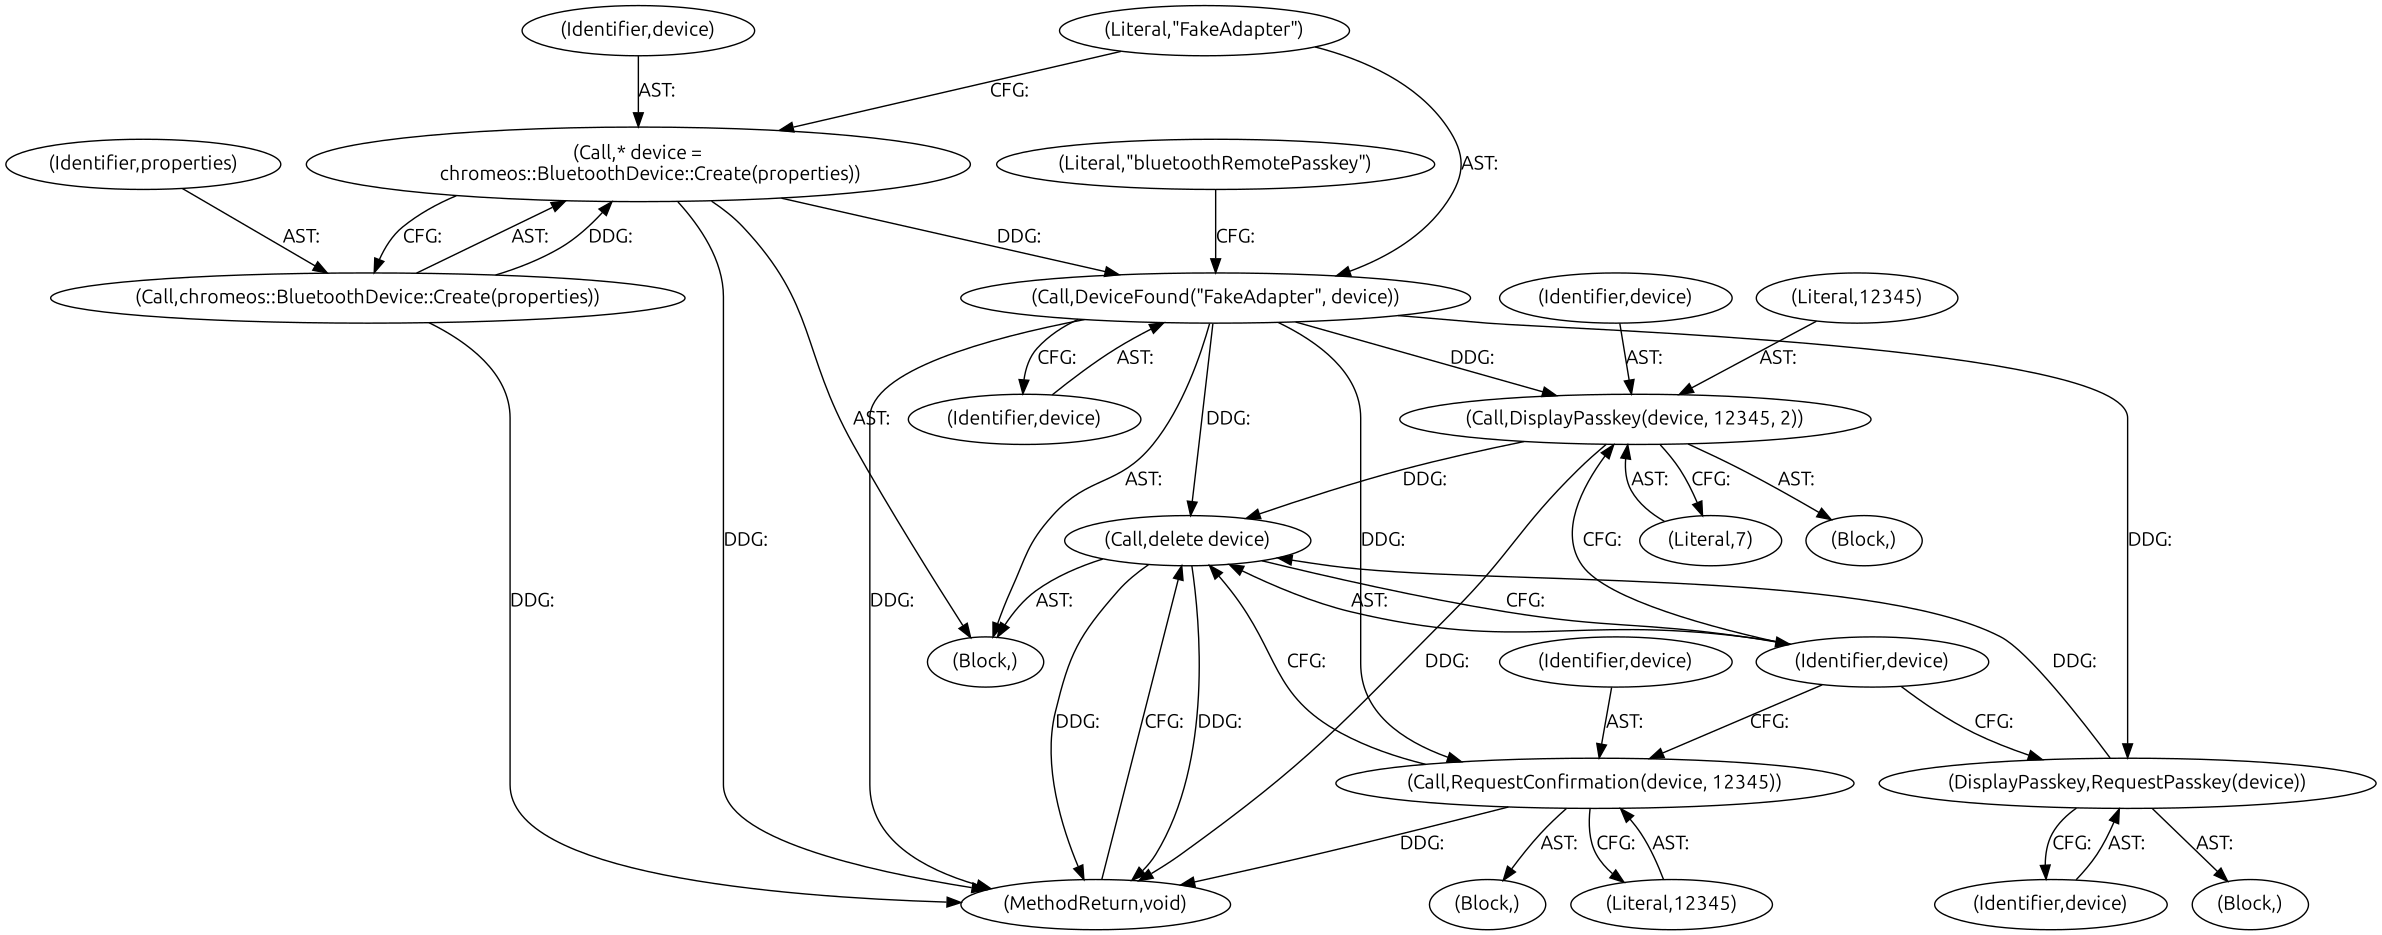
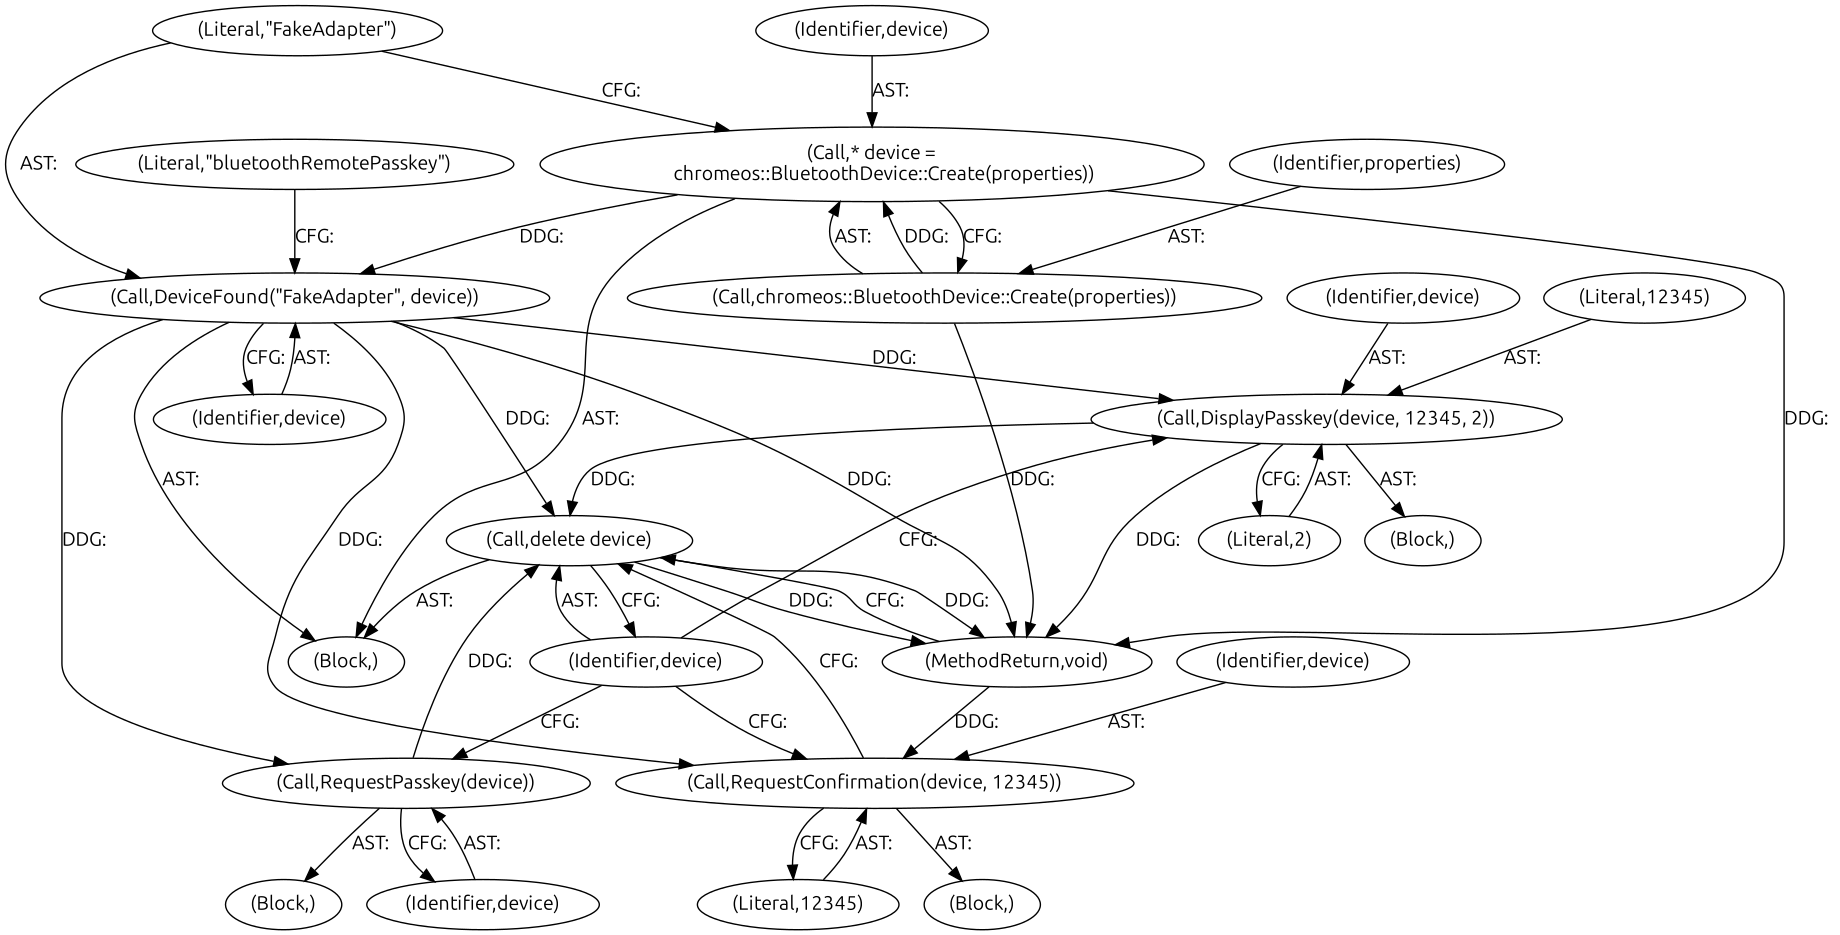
node "(Literal,7)": label "(Literal,7)" -> "(Literal,2)"
node "(DisplayPasskey,RequestPasskey(device))": label "(DisplayPasskey,RequestPasskey(device))" -> "(Call,RequestPasskey(device))"
edge "(Call,RequestConfirmation(device, 12345))" -> "(MethodReturn,void)": reversed
